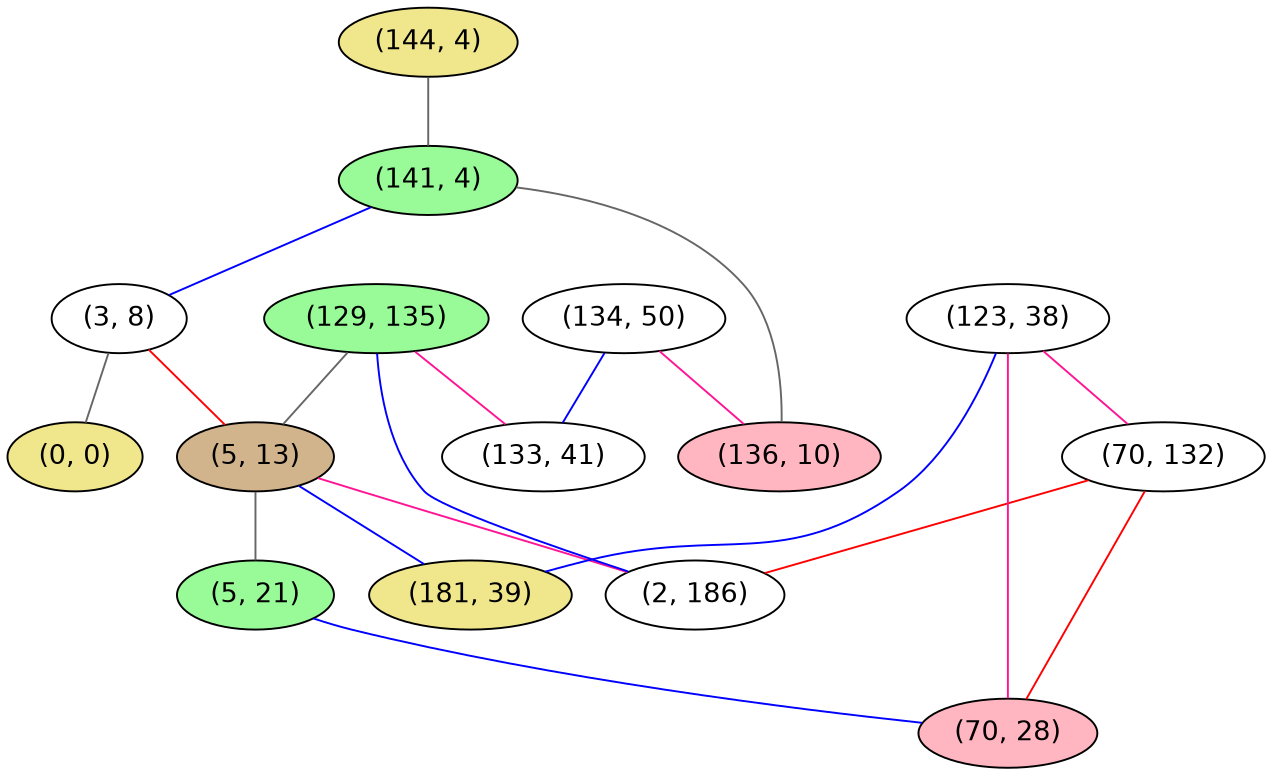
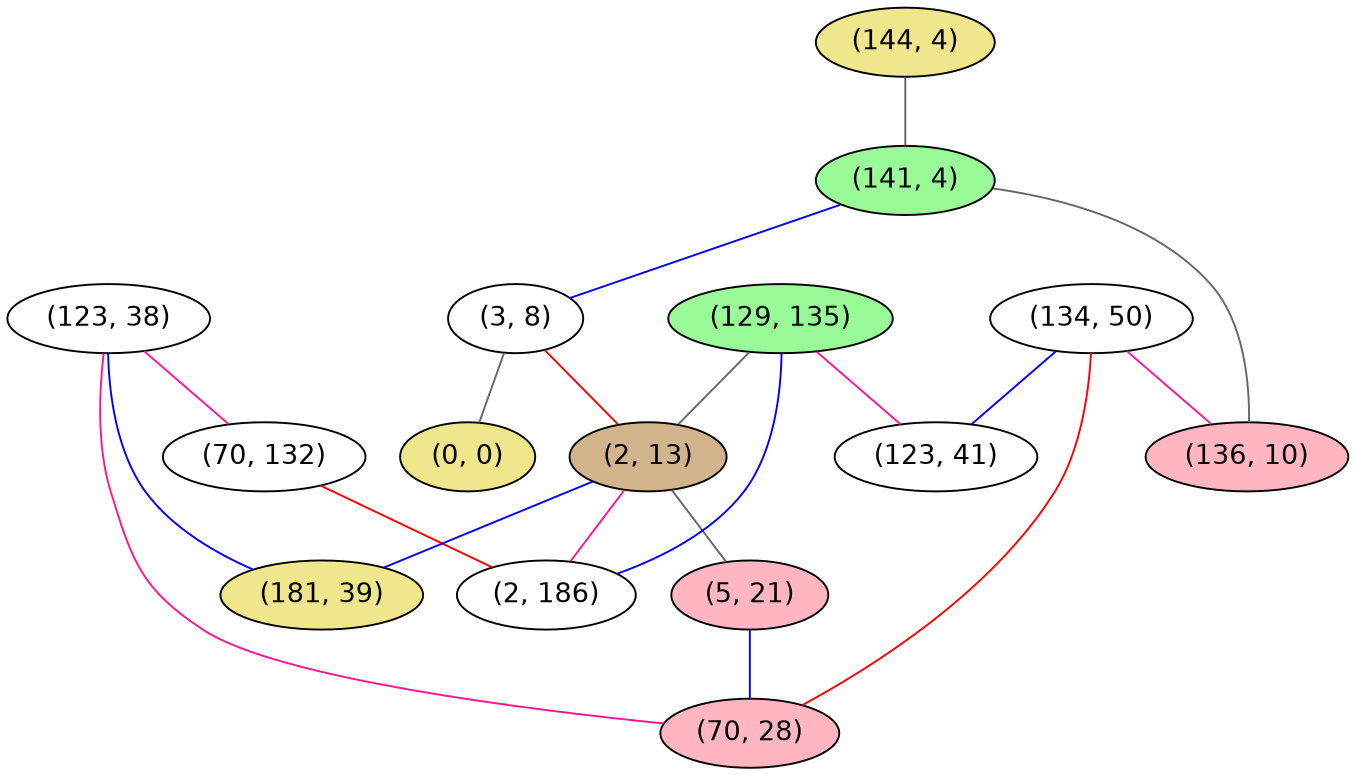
node "(5, 13)": label "(5, 13)" -> "(2, 13)"
node "(133, 41)": label "(133, 41)" -> "(123, 41)"
node "(5, 21)": fillcolor palegreen -> lightpink
edge "(70, 132)" -- "(70, 28)": now "(134, 50)" -- "(70, 28)"
